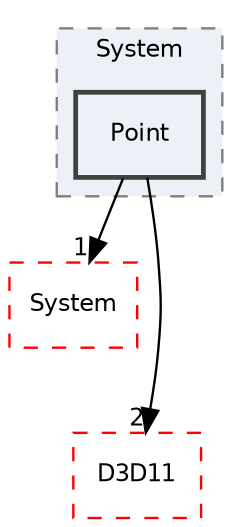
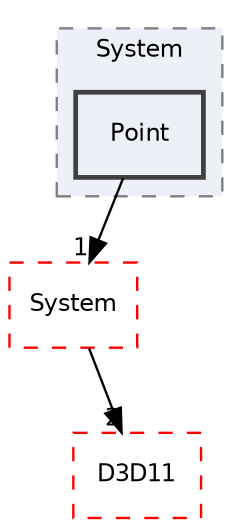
edge "Point" -> "D3D11": now "System" -> "D3D11"
